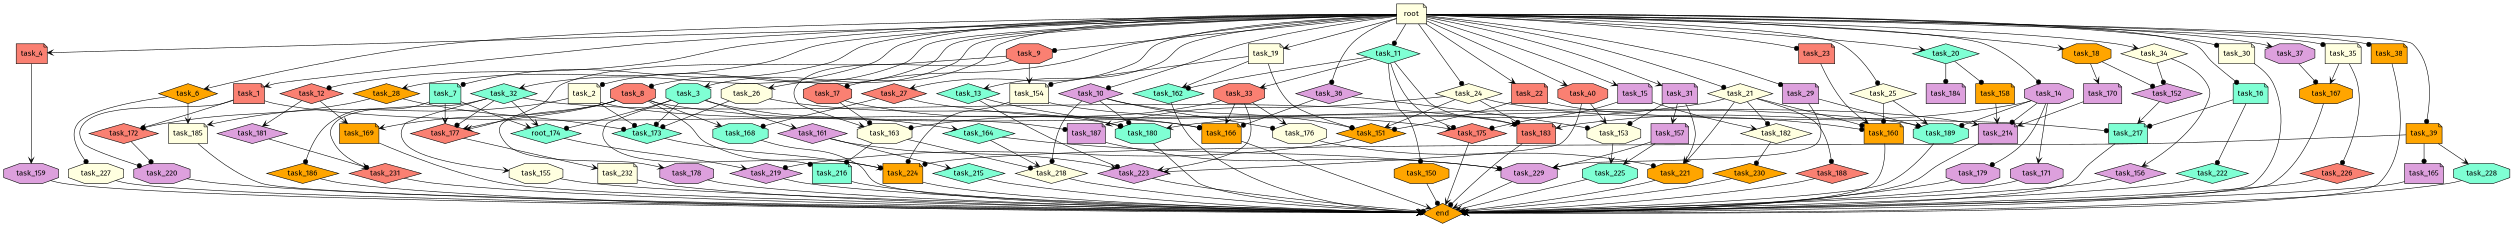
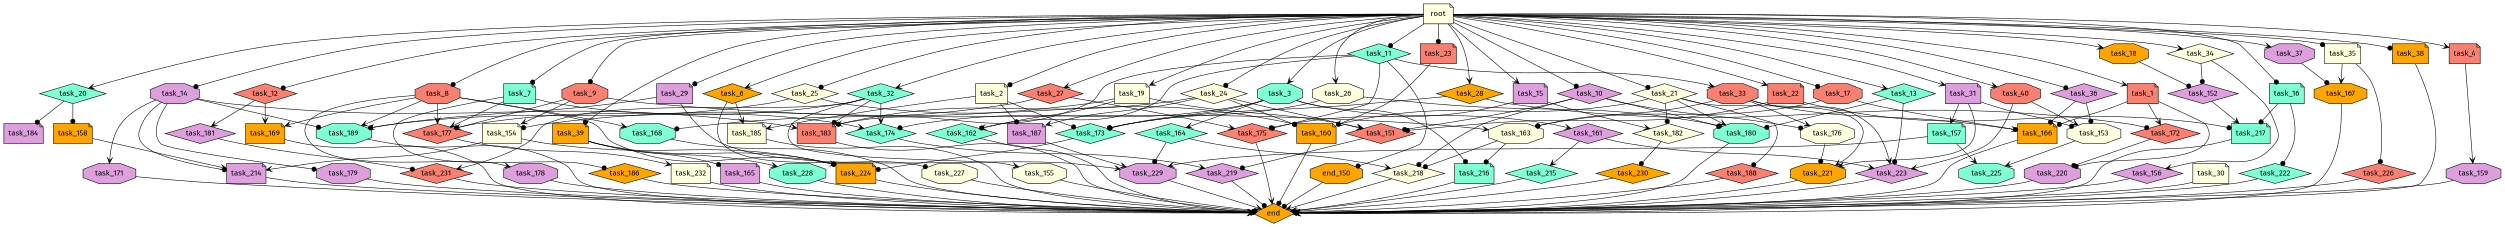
edge "root" -> "task_30": removed
node "task_170": removed
edge "task_19" -> "task_151": arrowhead dot -> vee
node "root_174": label "root_174" -> "task_174"
node "task_151": fillcolor orange -> salmon
node "task_157": fillcolor plum -> aquamarine
node "task_150": label "task_150" -> "end_150"
edge "task_225" -> "end": removed
